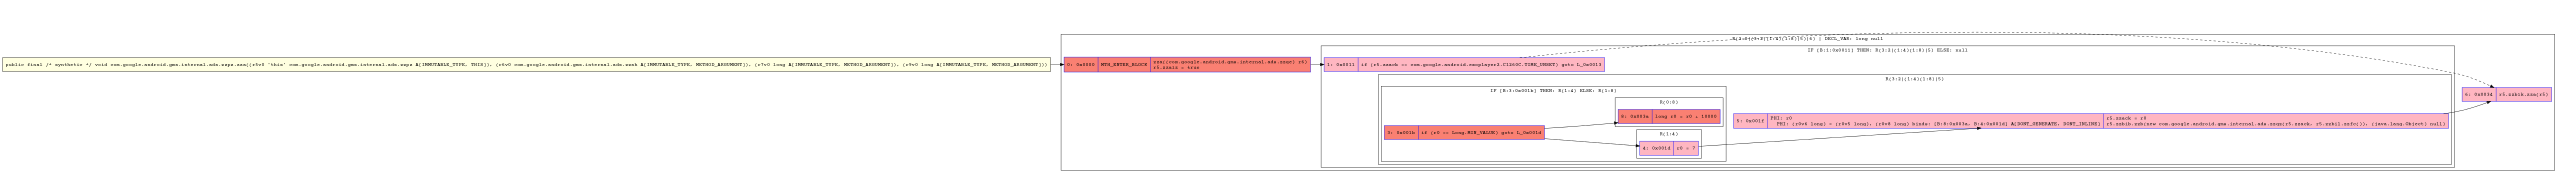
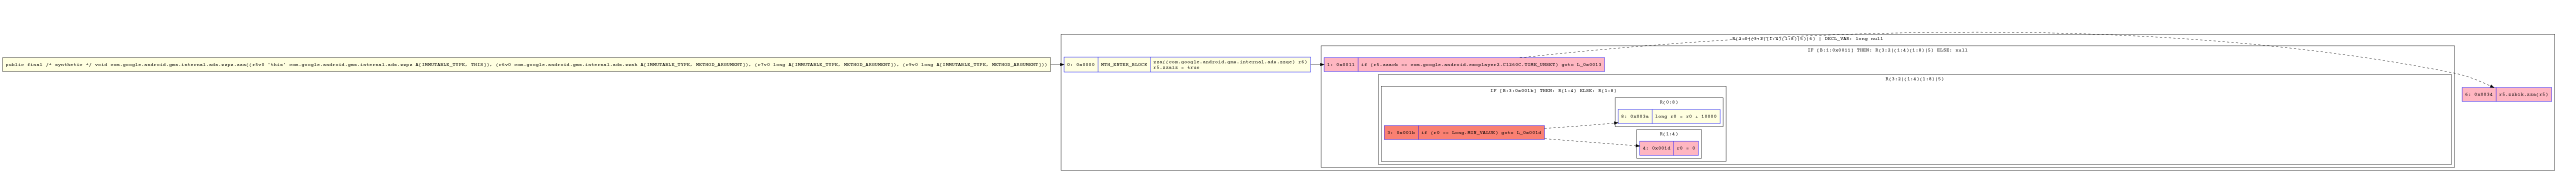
node "0: 0x0000": fillcolor salmon -> lightyellow
node "8: 0x003a": fillcolor salmon -> lightyellow
node "5: 0x001f": removed
edge "3: 0x001b" -> "8: 0x003a": style solid -> dashed
edge "3: 0x001b" -> "4: 0x001d": style solid -> dashed
node "4: 0x001d": text "r0 = 7" -> "r0 = 0"
